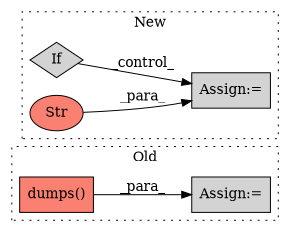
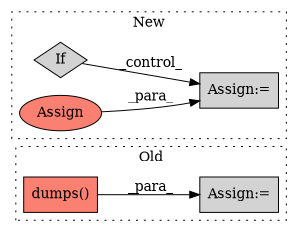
node "Str": label "Str" -> "Assign"
